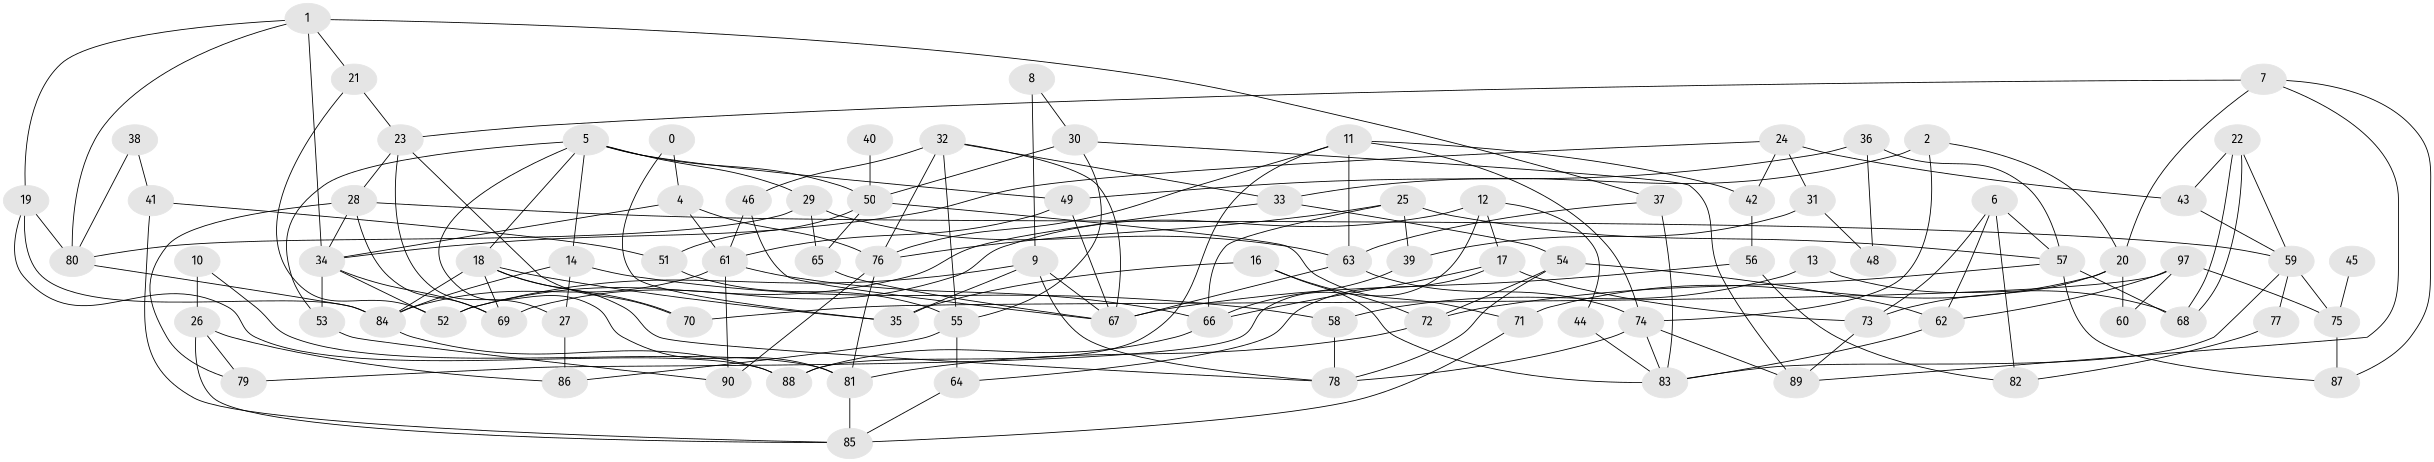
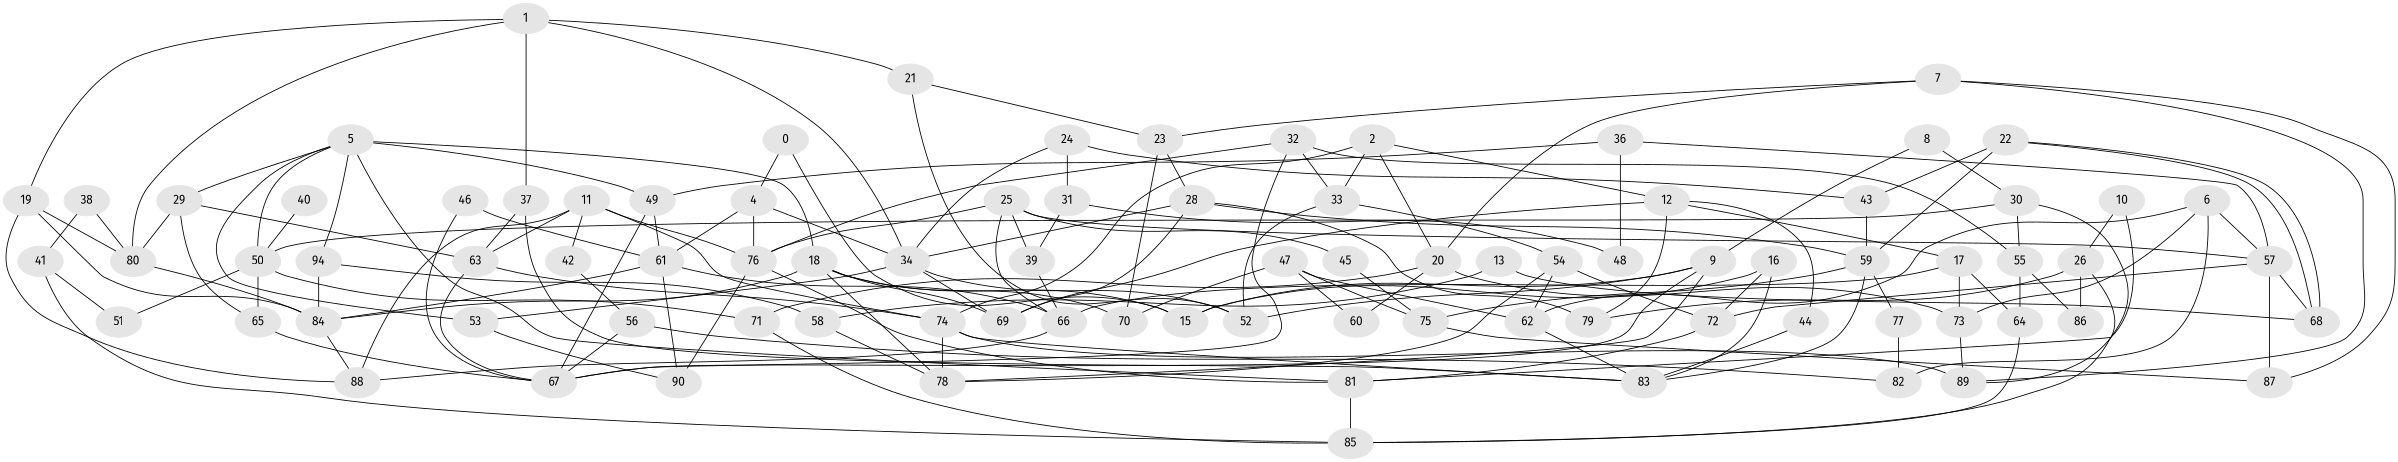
edge "32" -- "46": removed
edge "24" -- "42": removed
edge "2" -- "12": added
edge "25" -- "45": added
node "14": label "14" -> "94"
node "97": label "97" -> "47"
edge "51" -- "55": removed
node "27": removed
node "35": label "35" -> "15"
